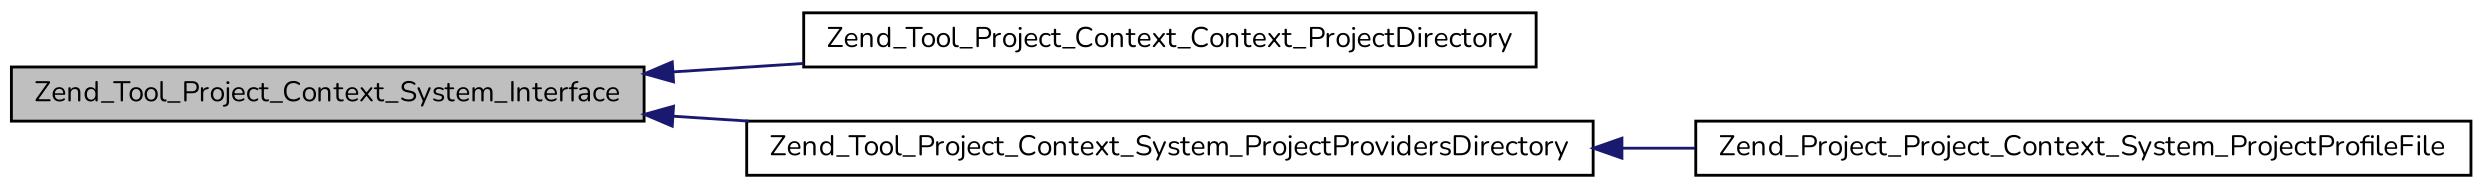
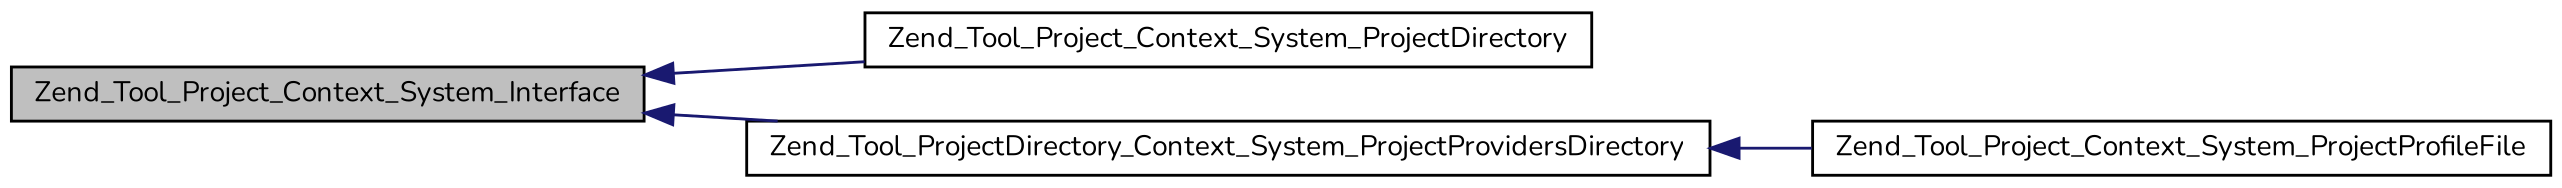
node "Zend_Tool_Project_Context_Context_ProjectDirectory": label "Zend_Tool_Project_Context_Context_ProjectDirectory" -> "Zend_Tool_Project_Context_System_ProjectDirectory"
node "Zend_Tool_Project_Context_System_ProjectProvidersDirectory": label "Zend_Tool_Project_Context_System_ProjectProvidersDirectory" -> "Zend_Tool_ProjectDirectory_Context_System_ProjectProvidersDirectory"
node "Zend_Project_Project_Context_System_ProjectProfileFile": label "Zend_Project_Project_Context_System_ProjectProfileFile" -> "Zend_Tool_Project_Context_System_ProjectProfileFile"
